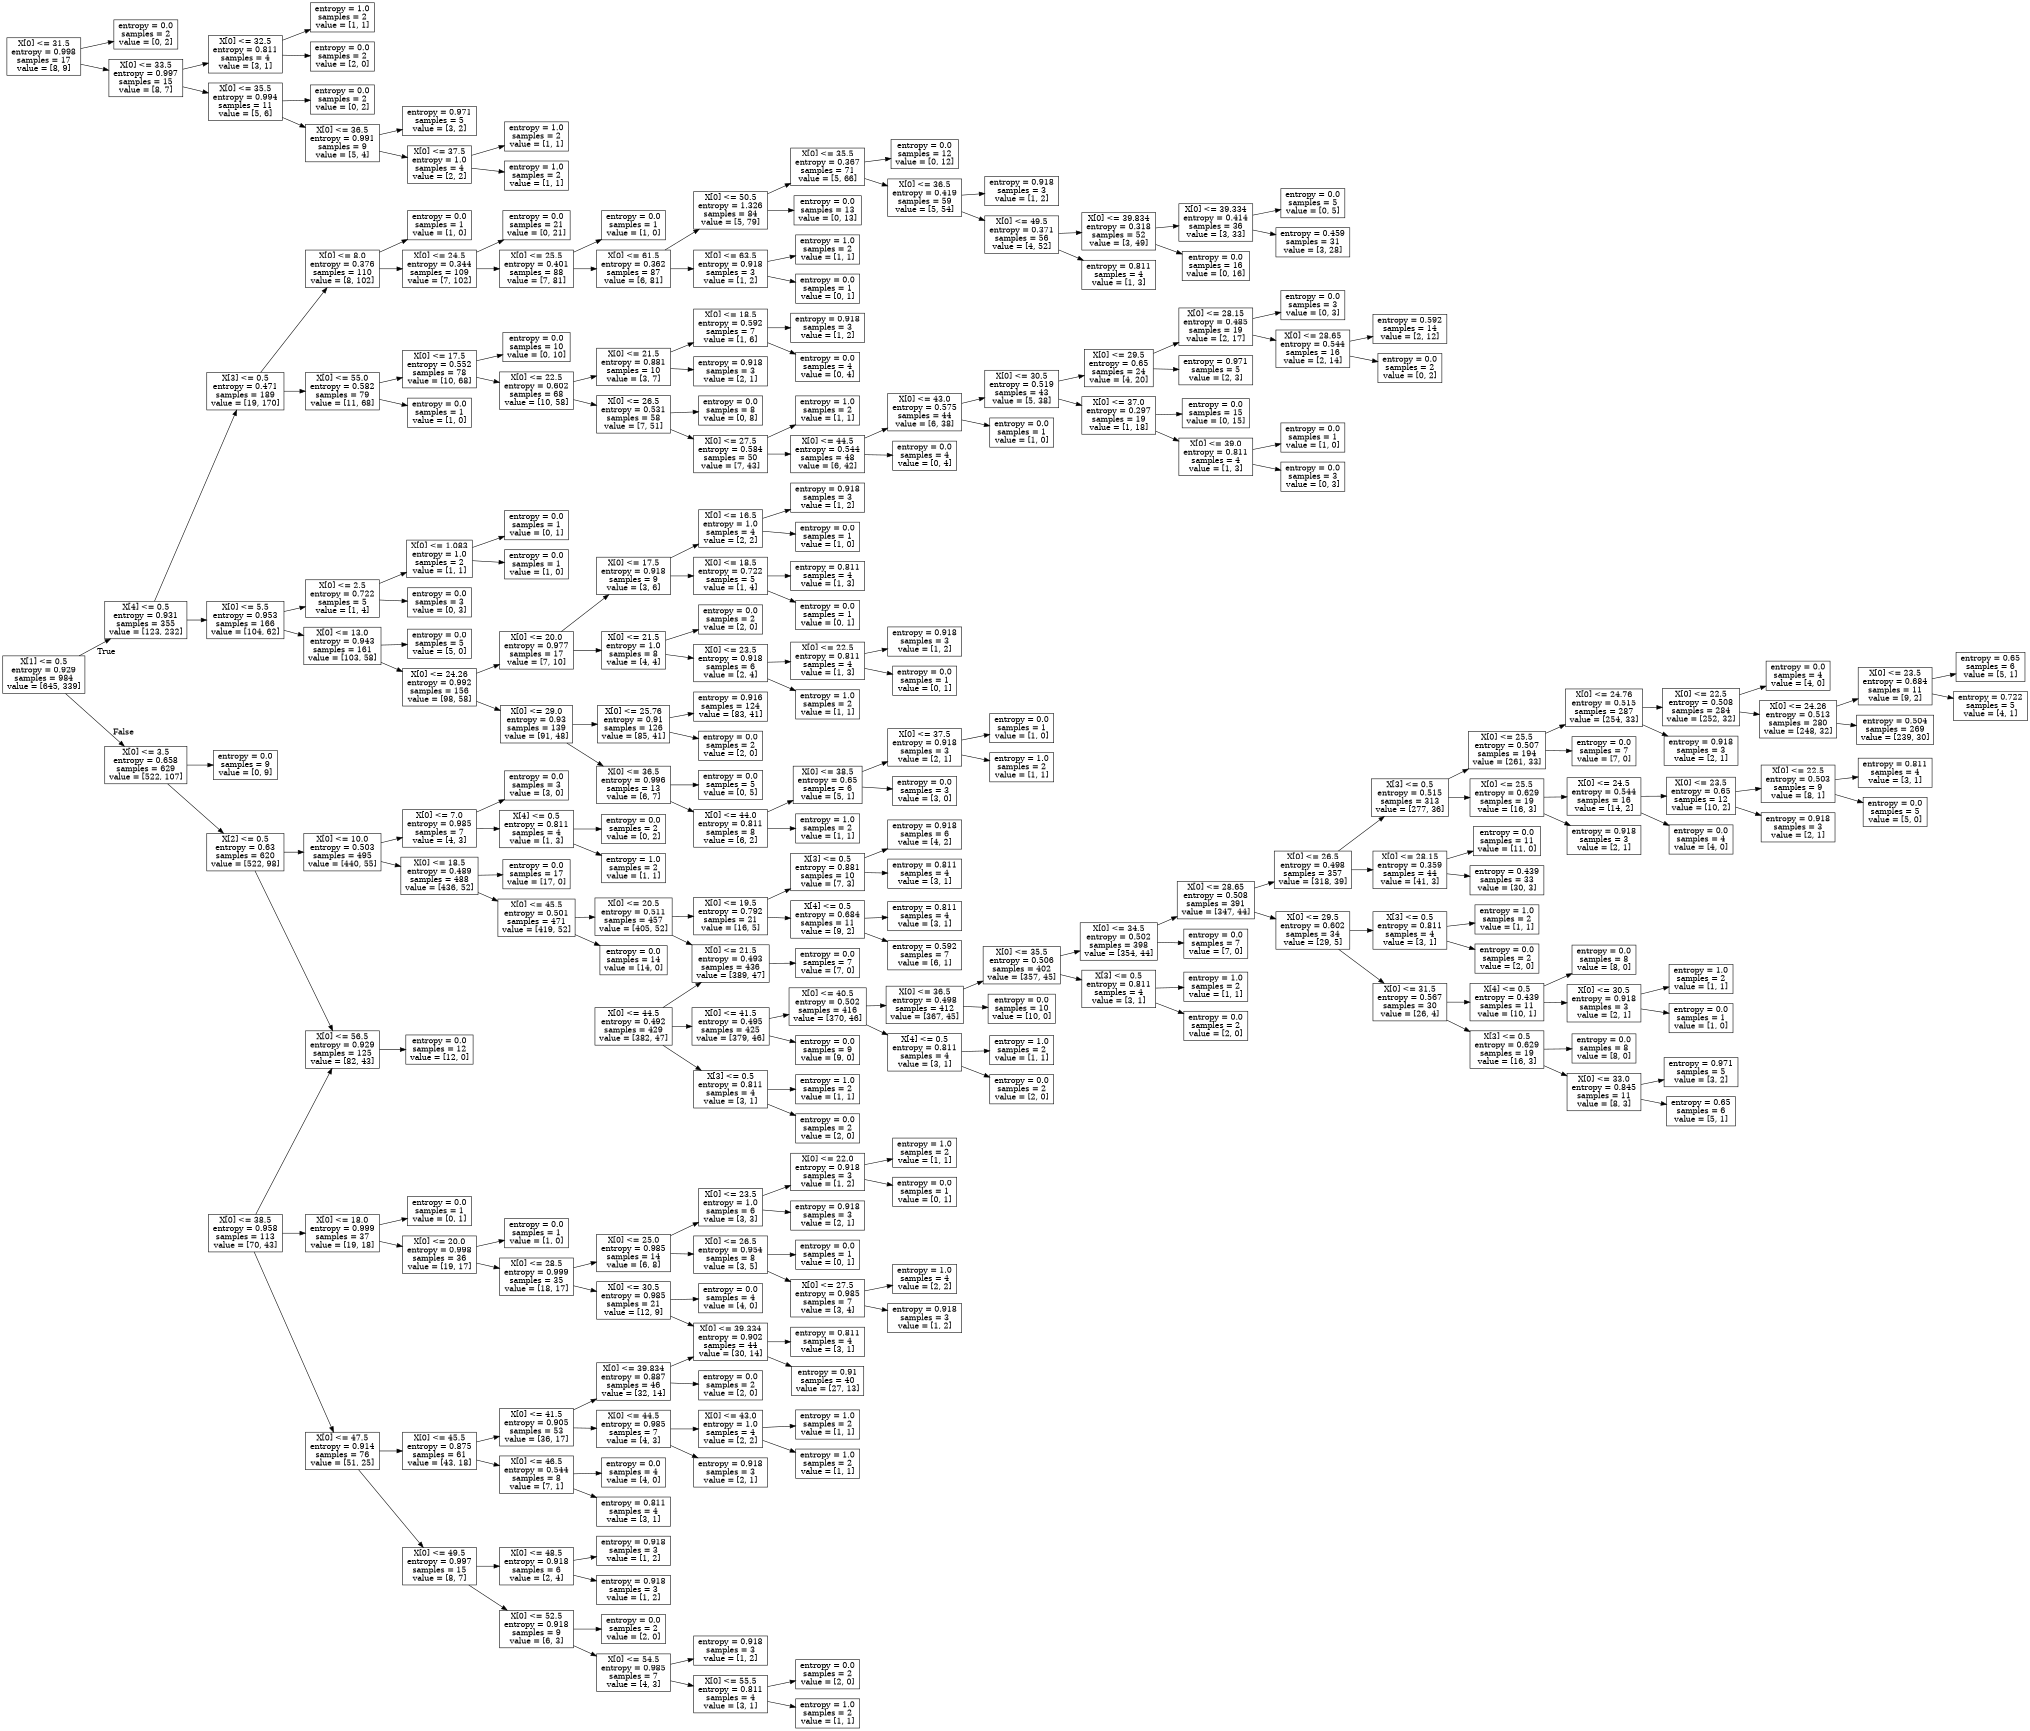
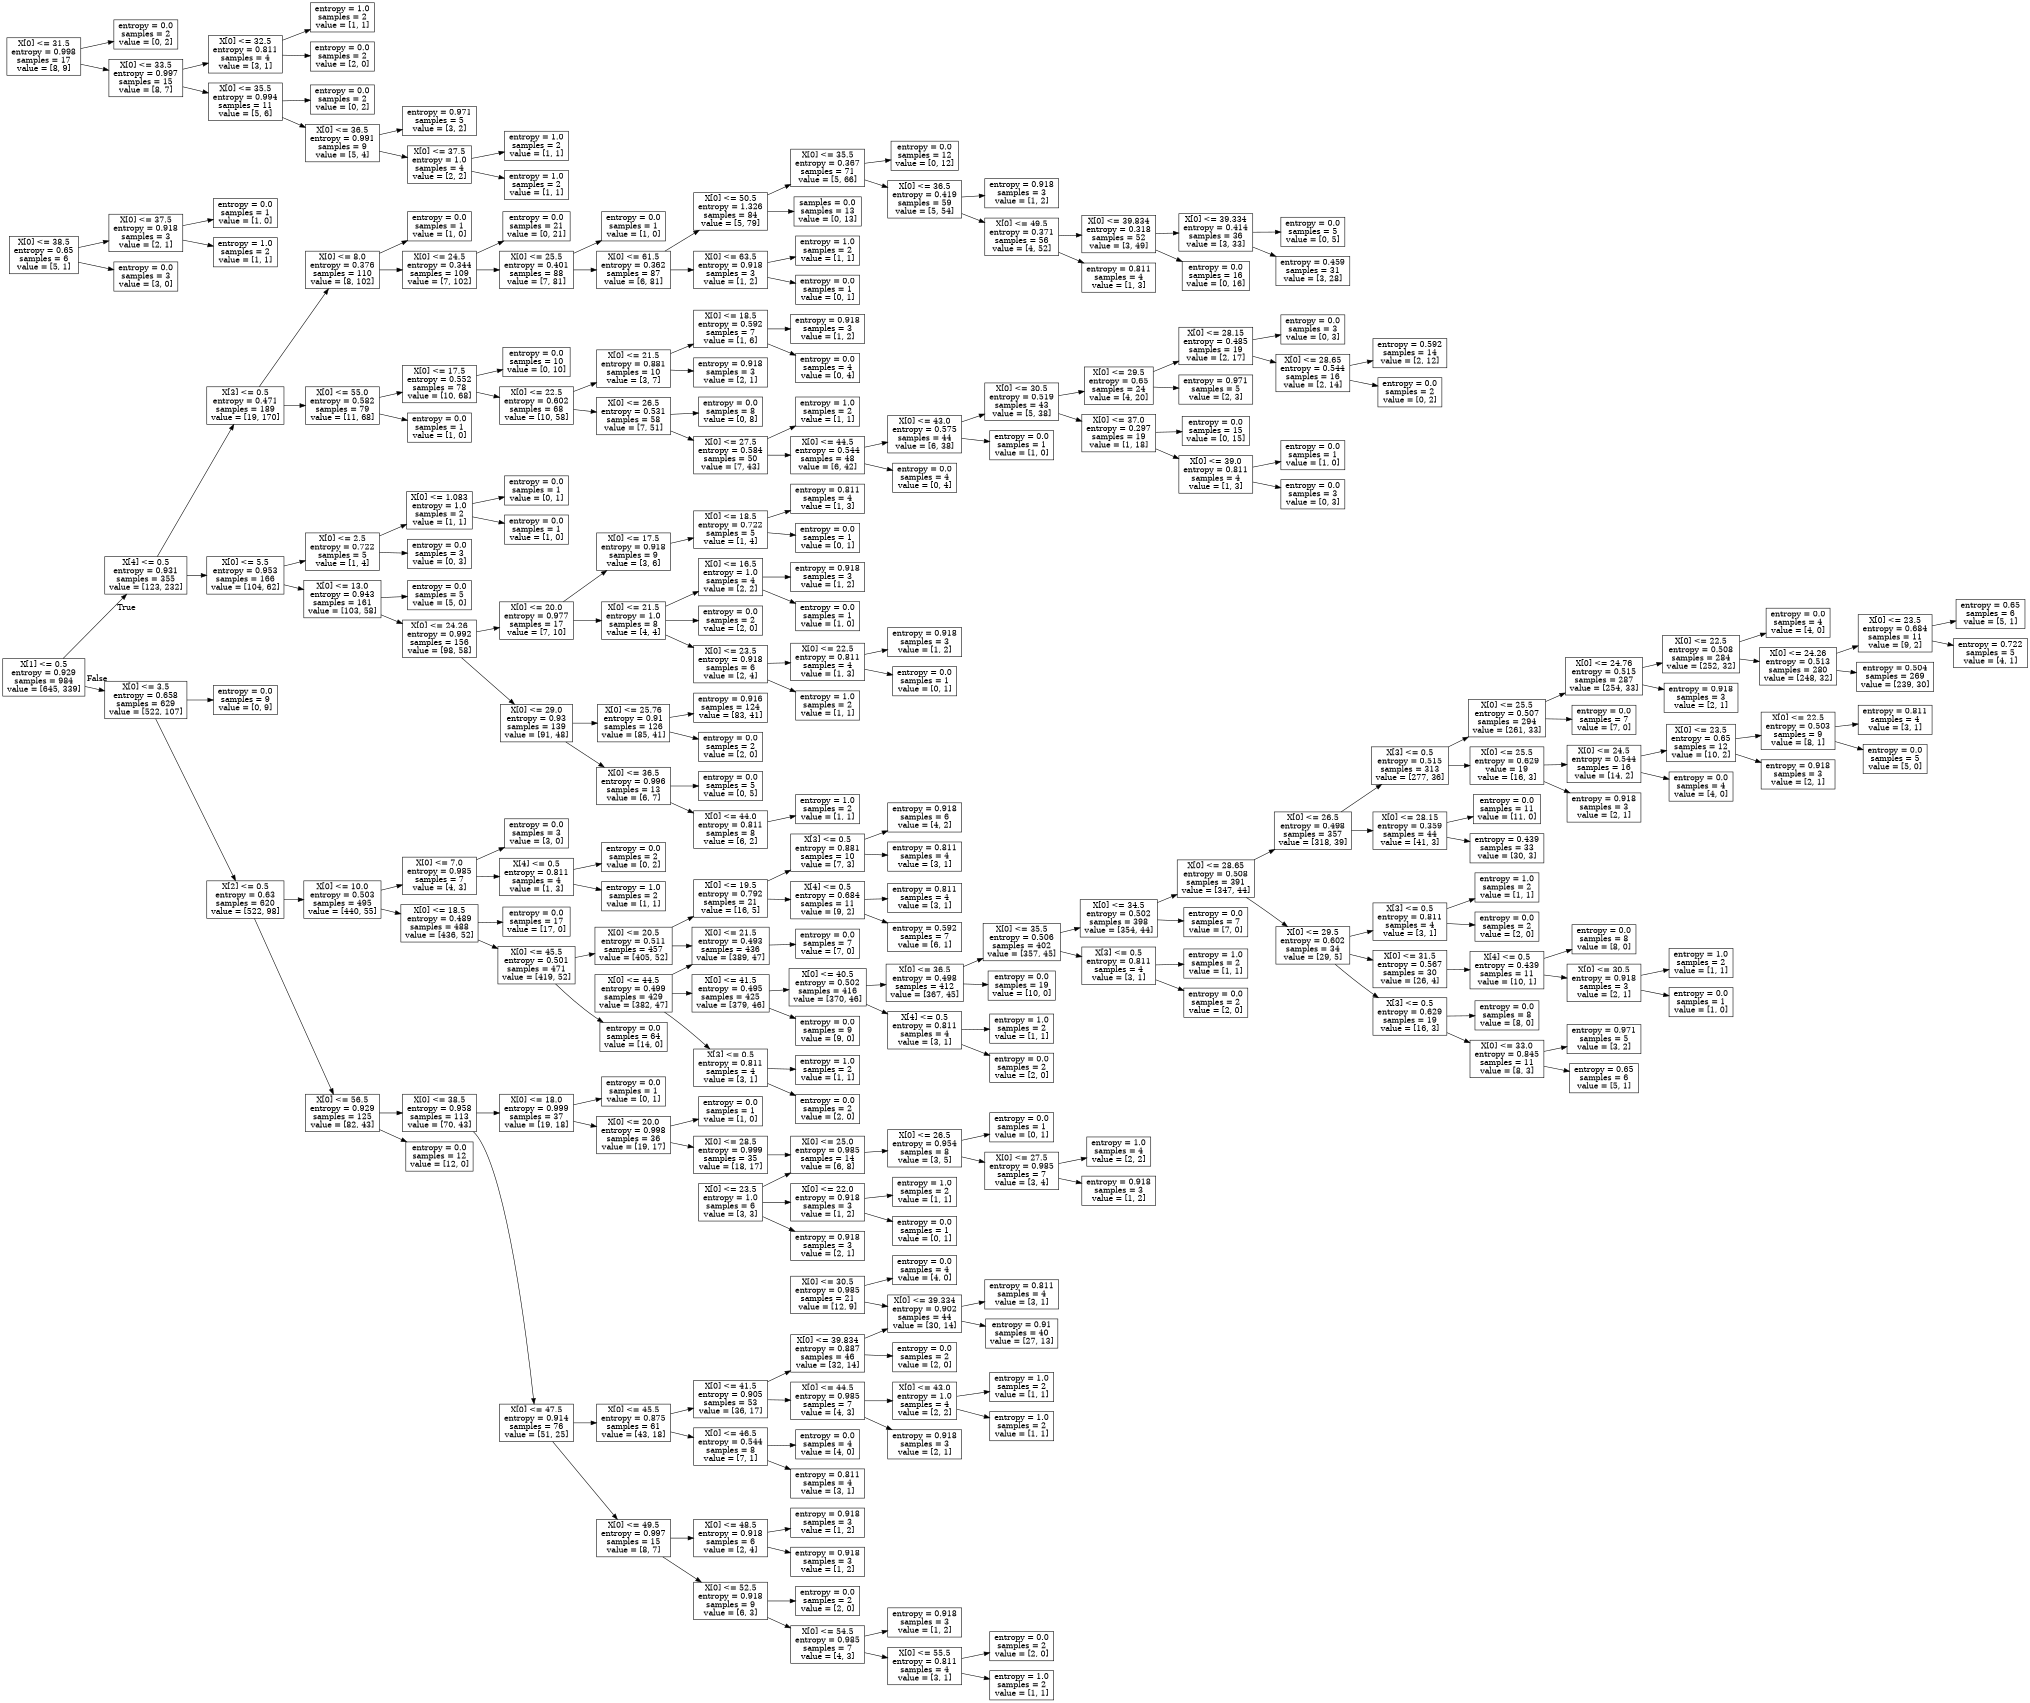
node "entropy = 0.0 samples = 13 value = [0, 13]": label "entropy = 0.0 samples = 13 value = [0, 13]" -> "samples = 0.0 samples = 13 value = [0, 13]"
edge "X[0] <= 17.5 entropy = 0.918 samples = 9 value = [3, 6]" -> "X[0] <= 16.5 entropy = 1.0 samples = 4 value = [2, 2]": now "X[0] <= 21.5 entropy = 1.0 samples = 8 value = [4, 4]" -> "X[0] <= 16.5 entropy = 1.0 samples = 4 value = [2, 2]"
node "X[0] <= 25.5 entropy = 0.507 samples = 194 value = [261, 33]": label "X[0] <= 25.5 entropy = 0.507 samples = 194 value = [261, 33]" -> "X[0] <= 25.5 entropy = 0.507 samples = 294 value = [261, 33]"
node "X[0] <= 25.5 entropy = 0.629 samples = 19 value = [16, 3]": label "X[0] <= 25.5 entropy = 0.629 samples = 19 value = [16, 3]" -> "X[0] <= 25.5 entropy = 0.629 value = 19 value = [16, 3]"
edge "X[0] <= 44.0 entropy = 0.811 samples = 8 value = [6, 2]" -> "X[0] <= 38.5 entropy = 0.65 samples = 6 value = [5, 1]": removed
node "entropy = 0.0 samples = 14 value = [14, 0]": label "entropy = 0.0 samples = 14 value = [14, 0]" -> "entropy = 0.0 samples = 64 value = [14, 0]"
node "entropy = 0.0 samples = 10 value = [10, 0]": label "entropy = 0.0 samples = 10 value = [10, 0]" -> "entropy = 0.0 samples = 19 value = [10, 0]"
edge "X[0] <= 31.5 entropy = 0.567 samples = 30 value = [26, 4]" -> "X[3] <= 0.5 entropy = 0.629 samples = 19 value = [16, 3]": now "X[0] <= 29.5 entropy = 0.602 samples = 34 value = [29, 5]" -> "X[3] <= 0.5 entropy = 0.629 samples = 19 value = [16, 3]"
node "X[0] <= 44.5 entropy = 0.492 samples = 429 value = [382, 47]": label "X[0] <= 44.5 entropy = 0.492 samples = 429 value = [382, 47]" -> "X[0] <= 44.5 entropy = 0.499 samples = 429 value = [382, 47]"
edge "X[0] <= 38.5 entropy = 0.958 samples = 113 value = [70, 43]" -> "X[0] <= 56.5 entropy = 0.929 samples = 125 value = [82, 43]": reversed
edge "X[0] <= 25.0 entropy = 0.985 samples = 14 value = [6, 8]" -> "X[0] <= 23.5 entropy = 1.0 samples = 6 value = [3, 3]": reversed
edge "X[0] <= 28.5 entropy = 0.999 samples = 35 value = [18, 17]" -> "X[0] <= 30.5 entropy = 0.985 samples = 21 value = [12, 9]": removed
